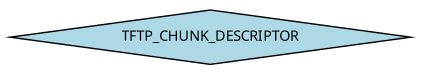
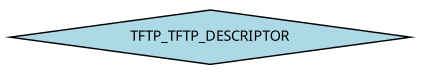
node "TFTP_CHUNK_DESCRIPTOR": label "TFTP_CHUNK_DESCRIPTOR" -> "TFTP_TFTP_DESCRIPTOR"
